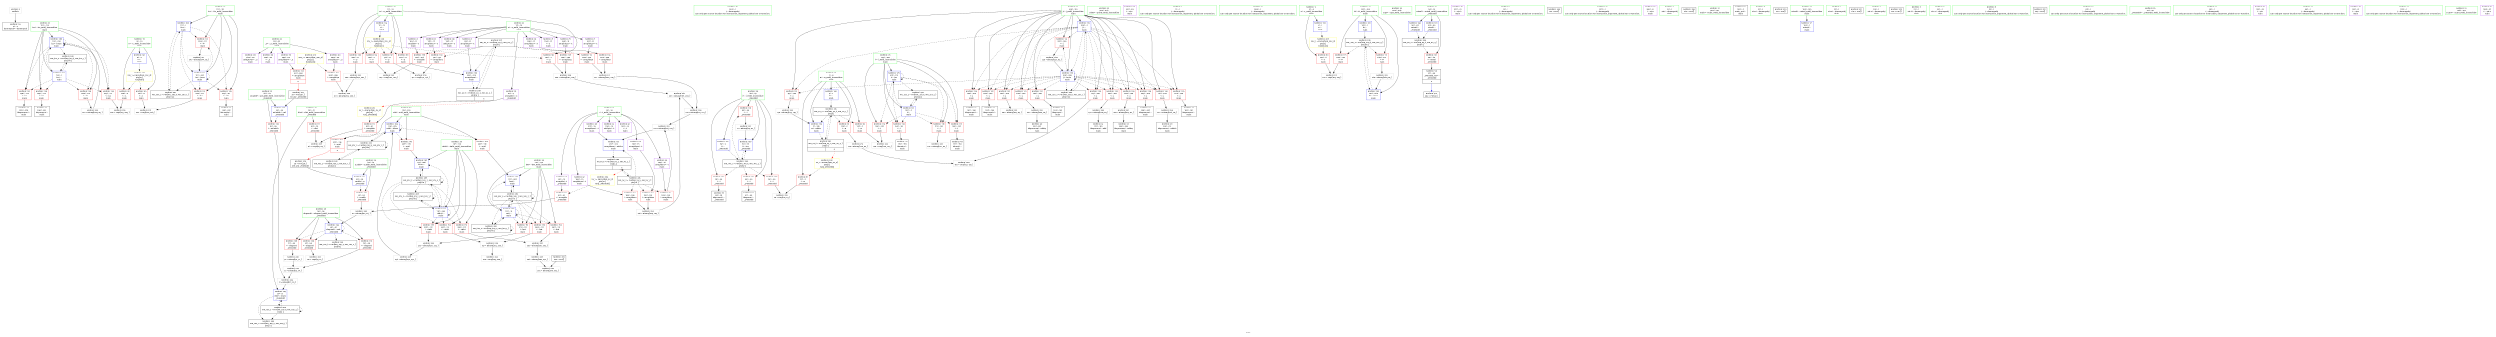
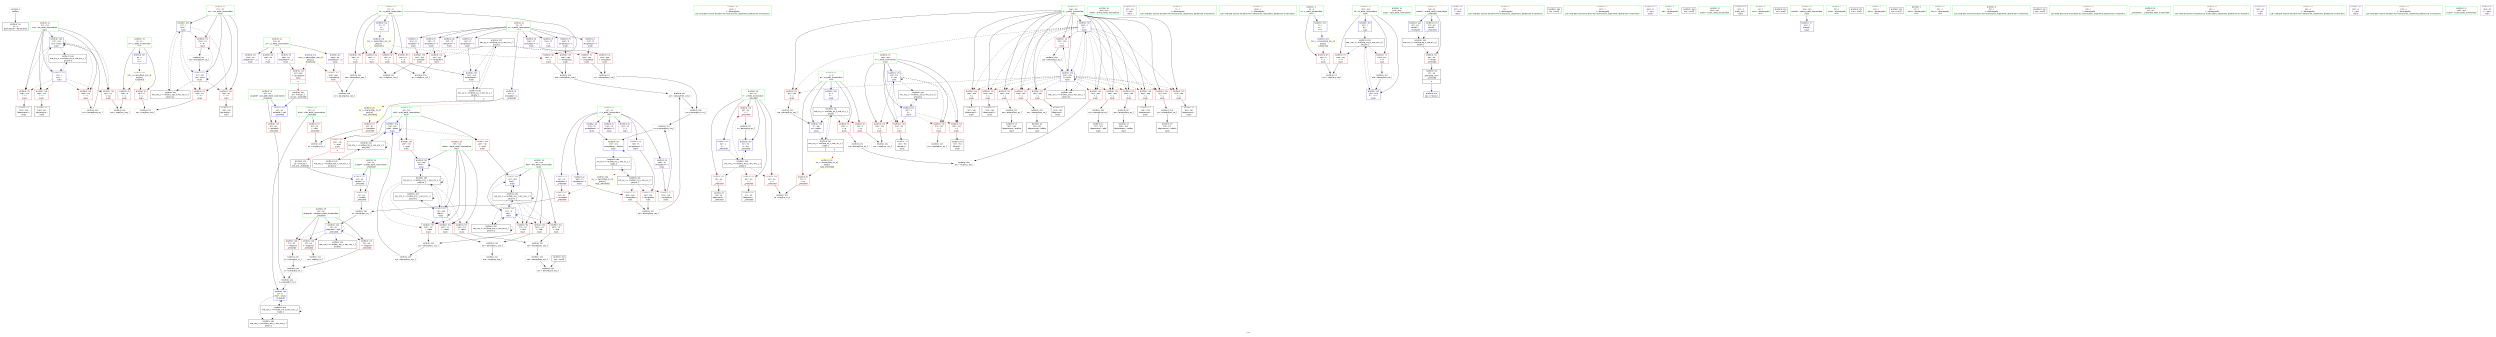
node "NodeID: 54": added
